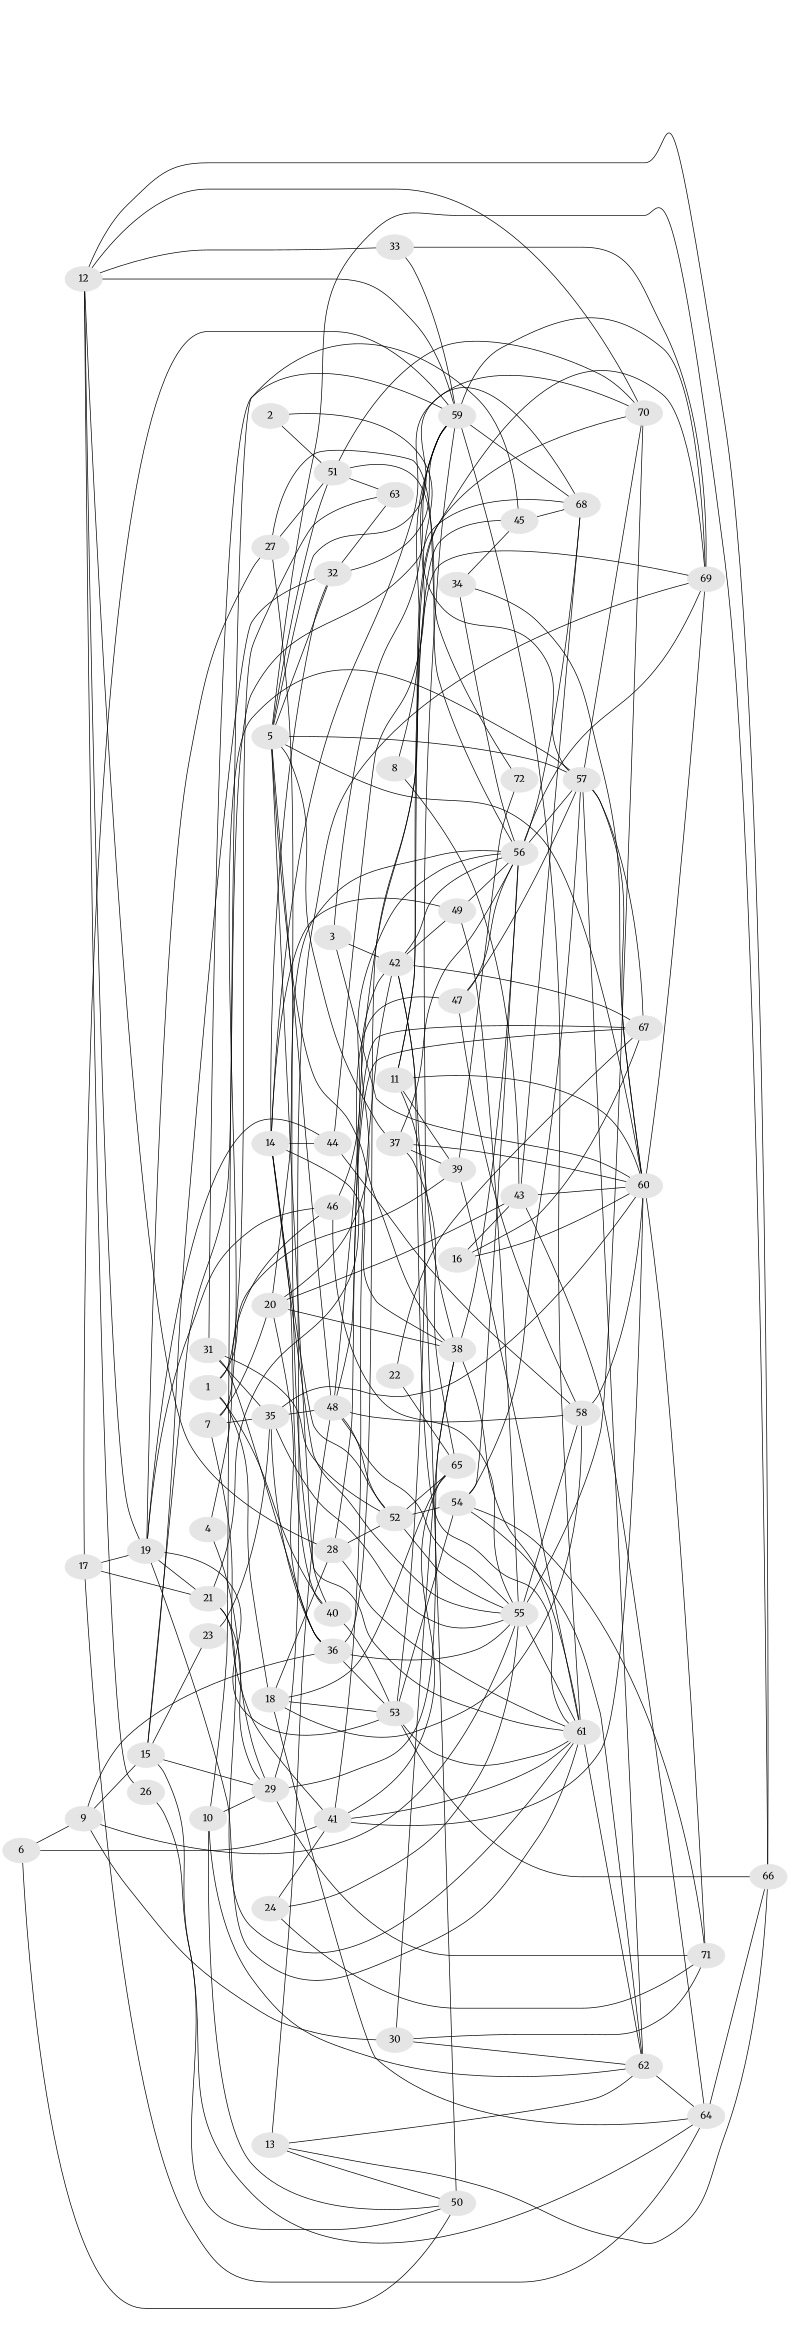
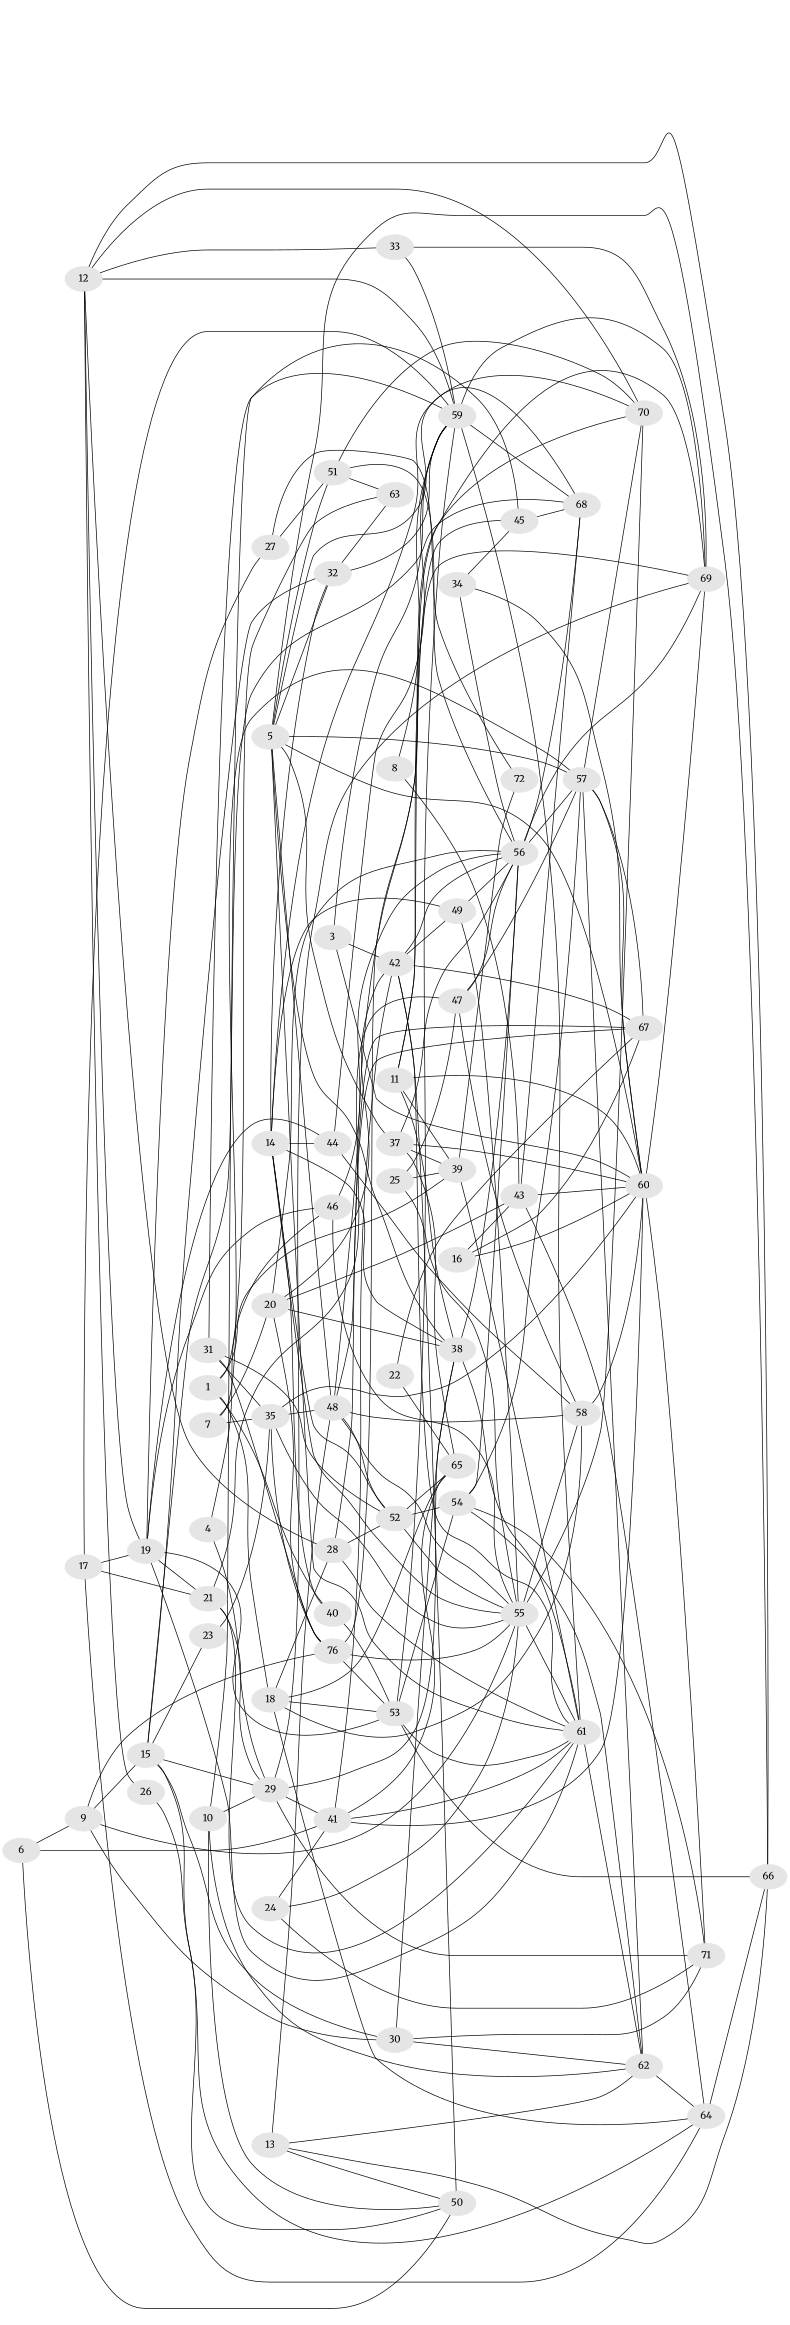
node "2": removed
edge "27" -- "40": removed
node "25": added
edge "7" -- "41": now "29" -- "41"
node "36": label "36" -> "76"
edge "15" -- "30": added
